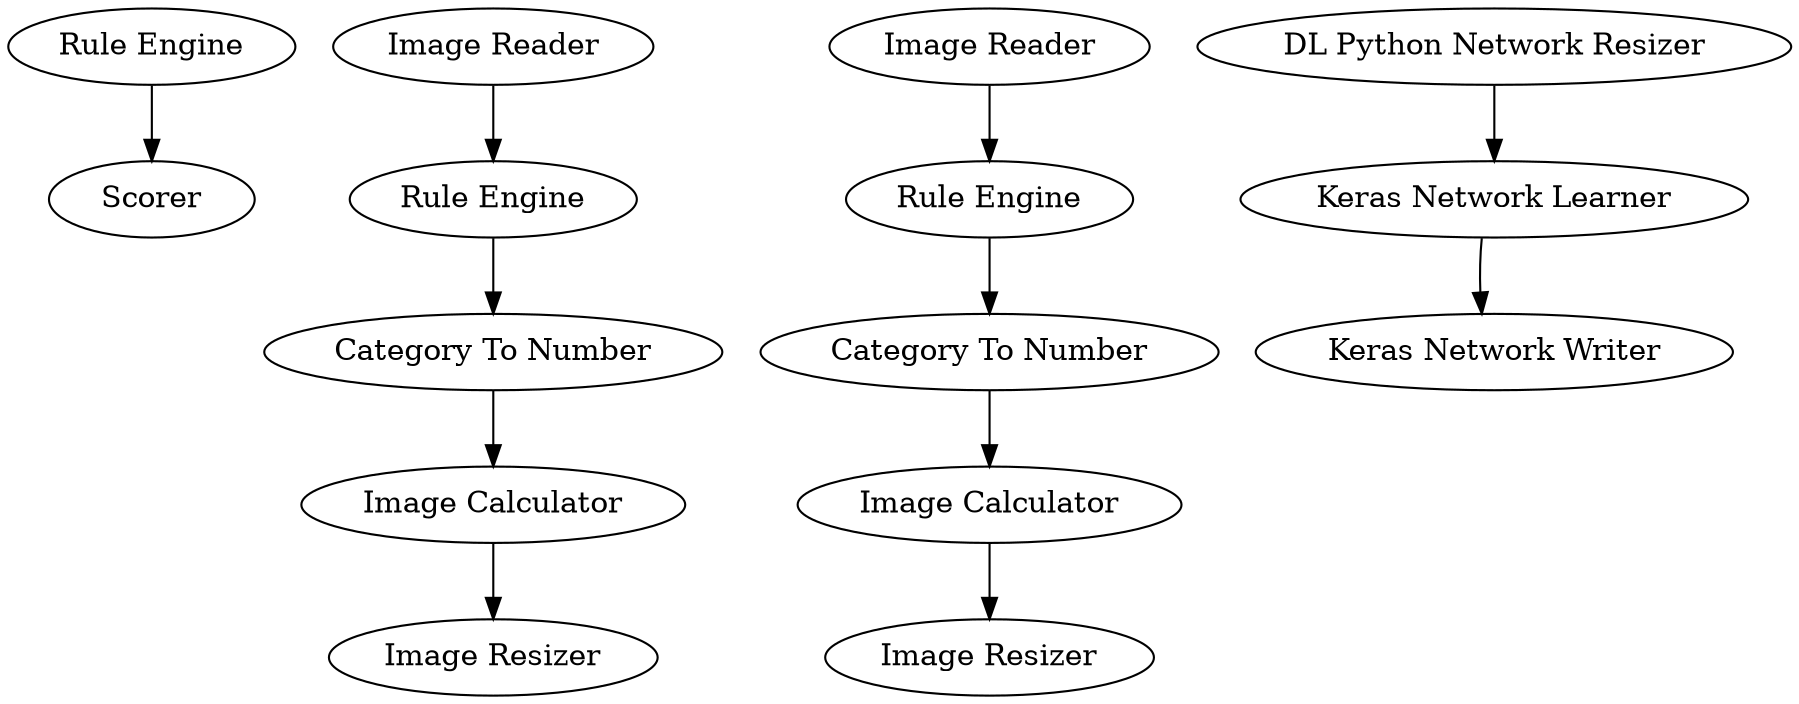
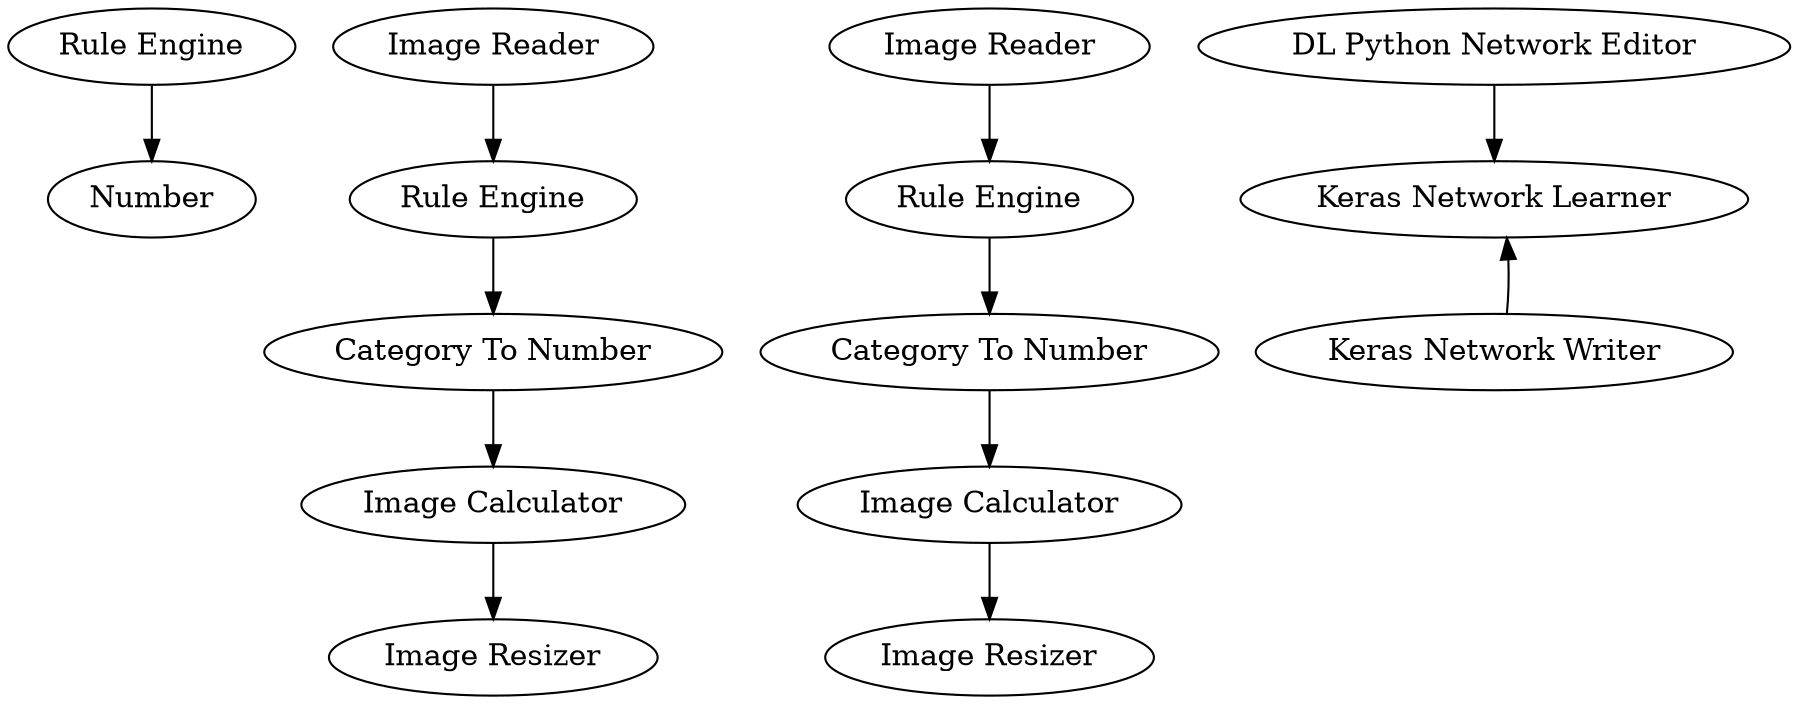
node "DL Python Network Resizer": label "DL Python Network Resizer" -> "DL Python Network Editor"
node "Scorer": label "Scorer" -> "Number"
edge "Keras Network Learner" -> "Keras Network Writer": reversed
